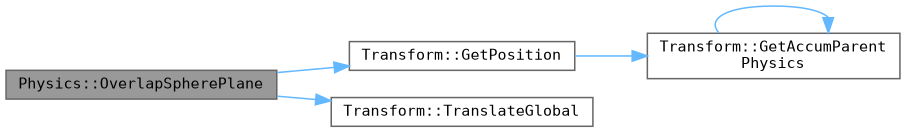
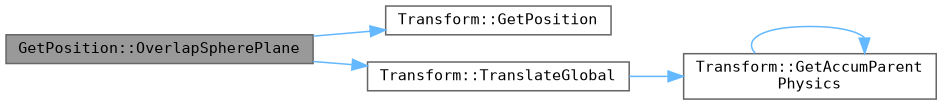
edge "Transform::GetPosition" -> "Transform::GetAccumParent Physics": now "Transform::TranslateGlobal" -> "Transform::GetAccumParent Physics"
node "Physics::OverlapSpherePlane": label "Physics::OverlapSpherePlane" -> "GetPosition::OverlapSpherePlane"
